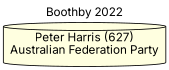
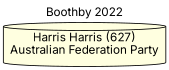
node "Peter Harris (627) Australian Federation Party": label "Peter Harris (627) Australian Federation Party" -> "Harris Harris (627) Australian Federation Party"
